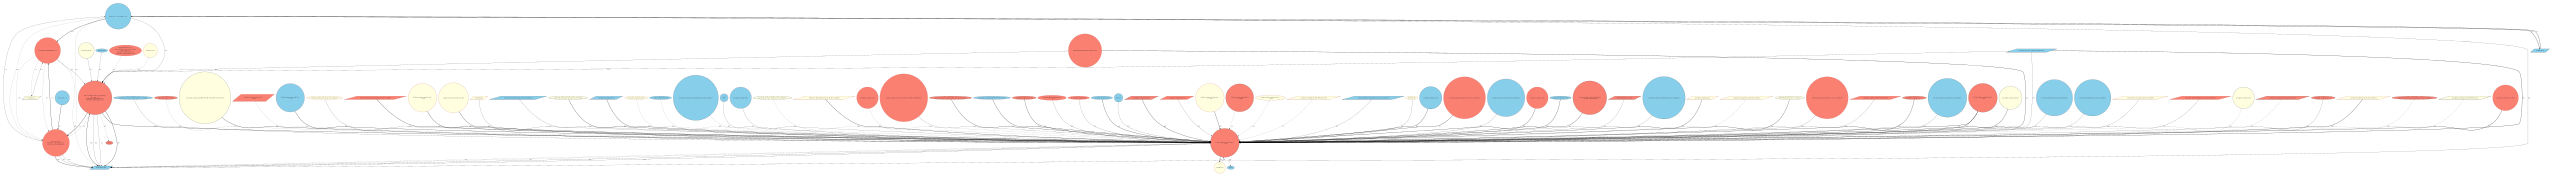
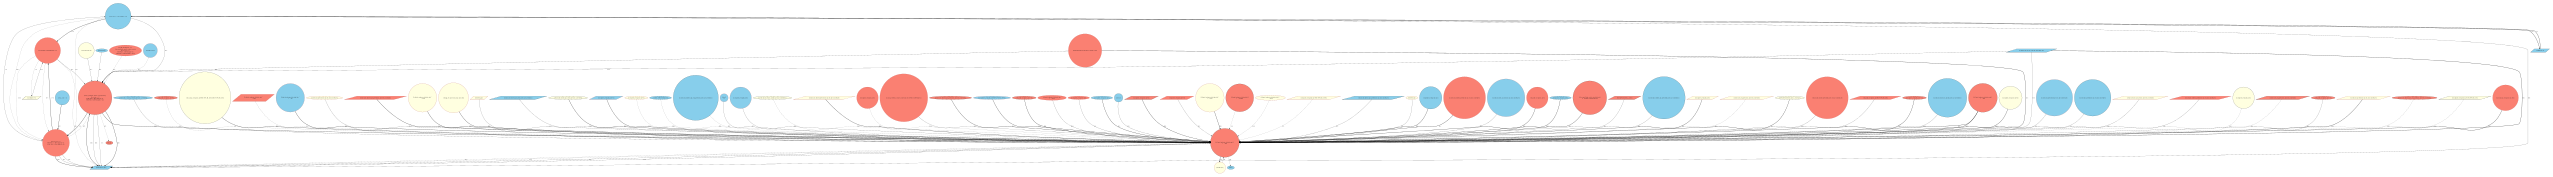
node "(Identifier,astostr)": fillcolor lightyellow -> skyblue
